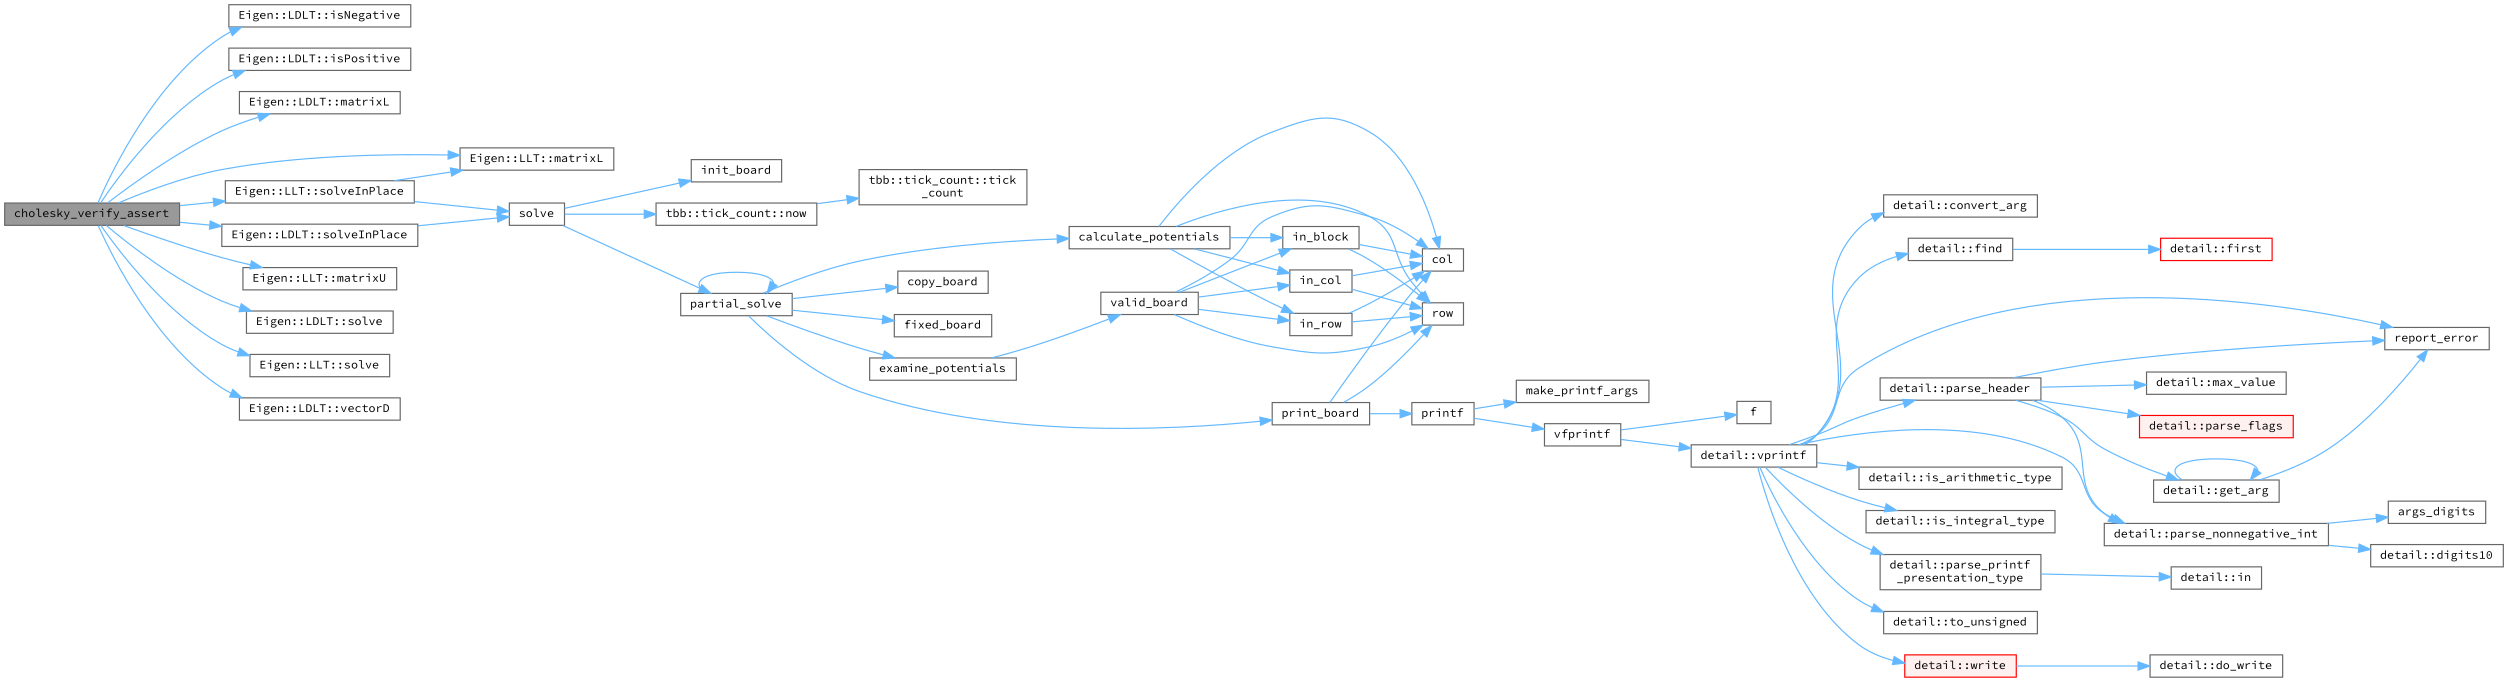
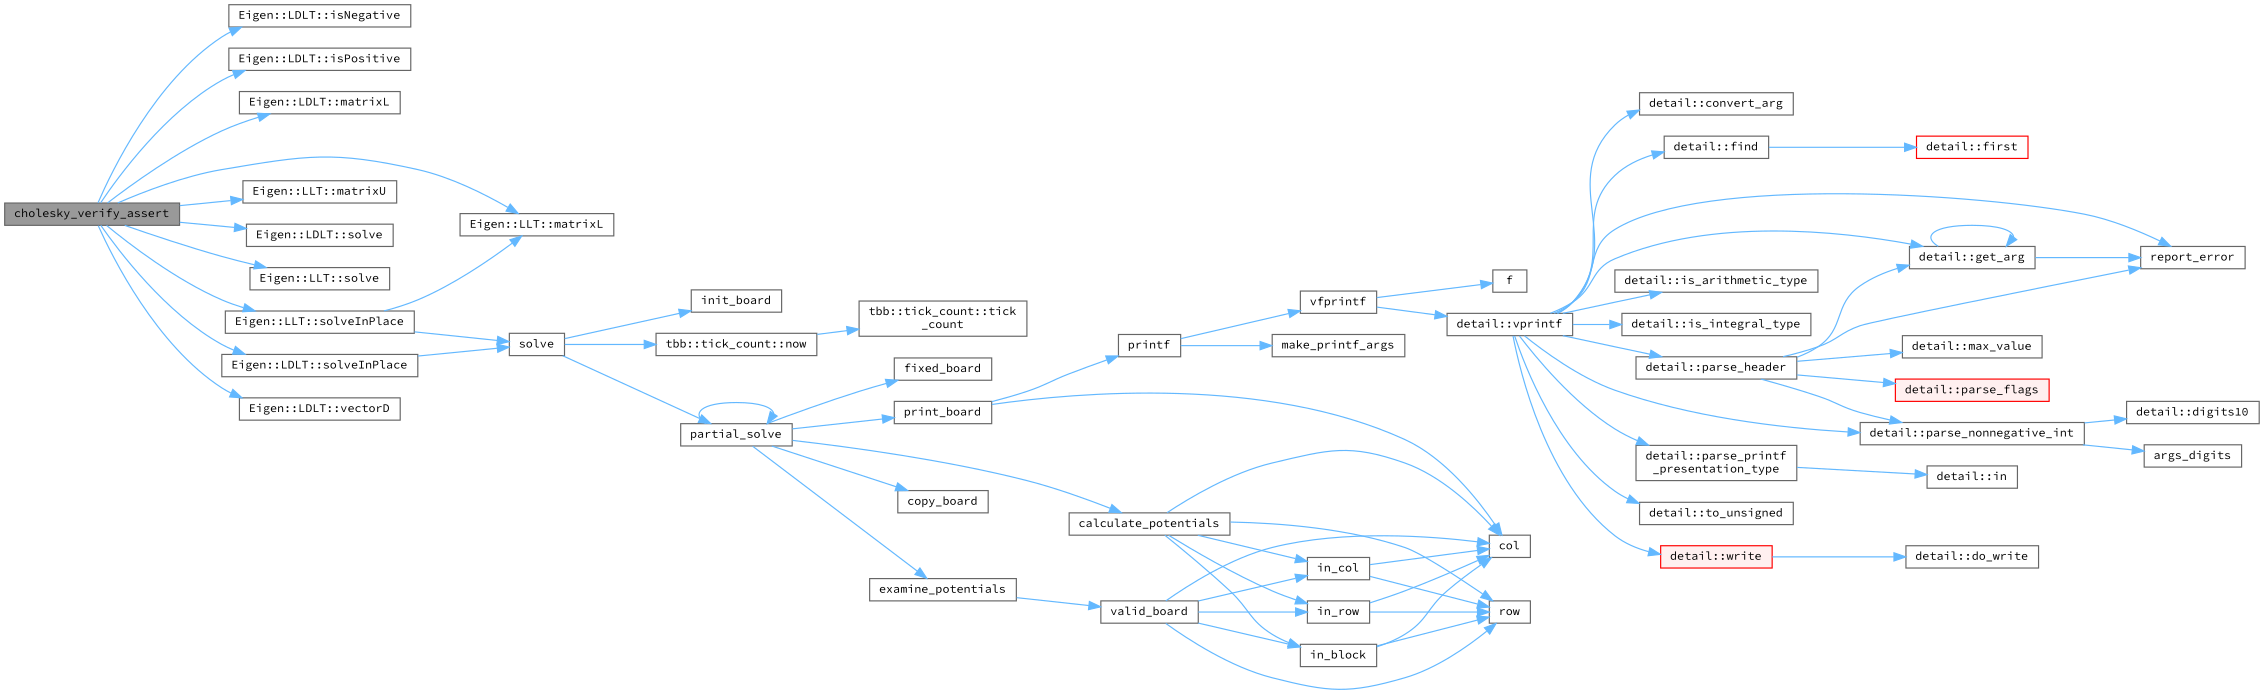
edge "detail::vprintf" -> "detail::get_arg": added
edge "print_board" -> "row": removed
